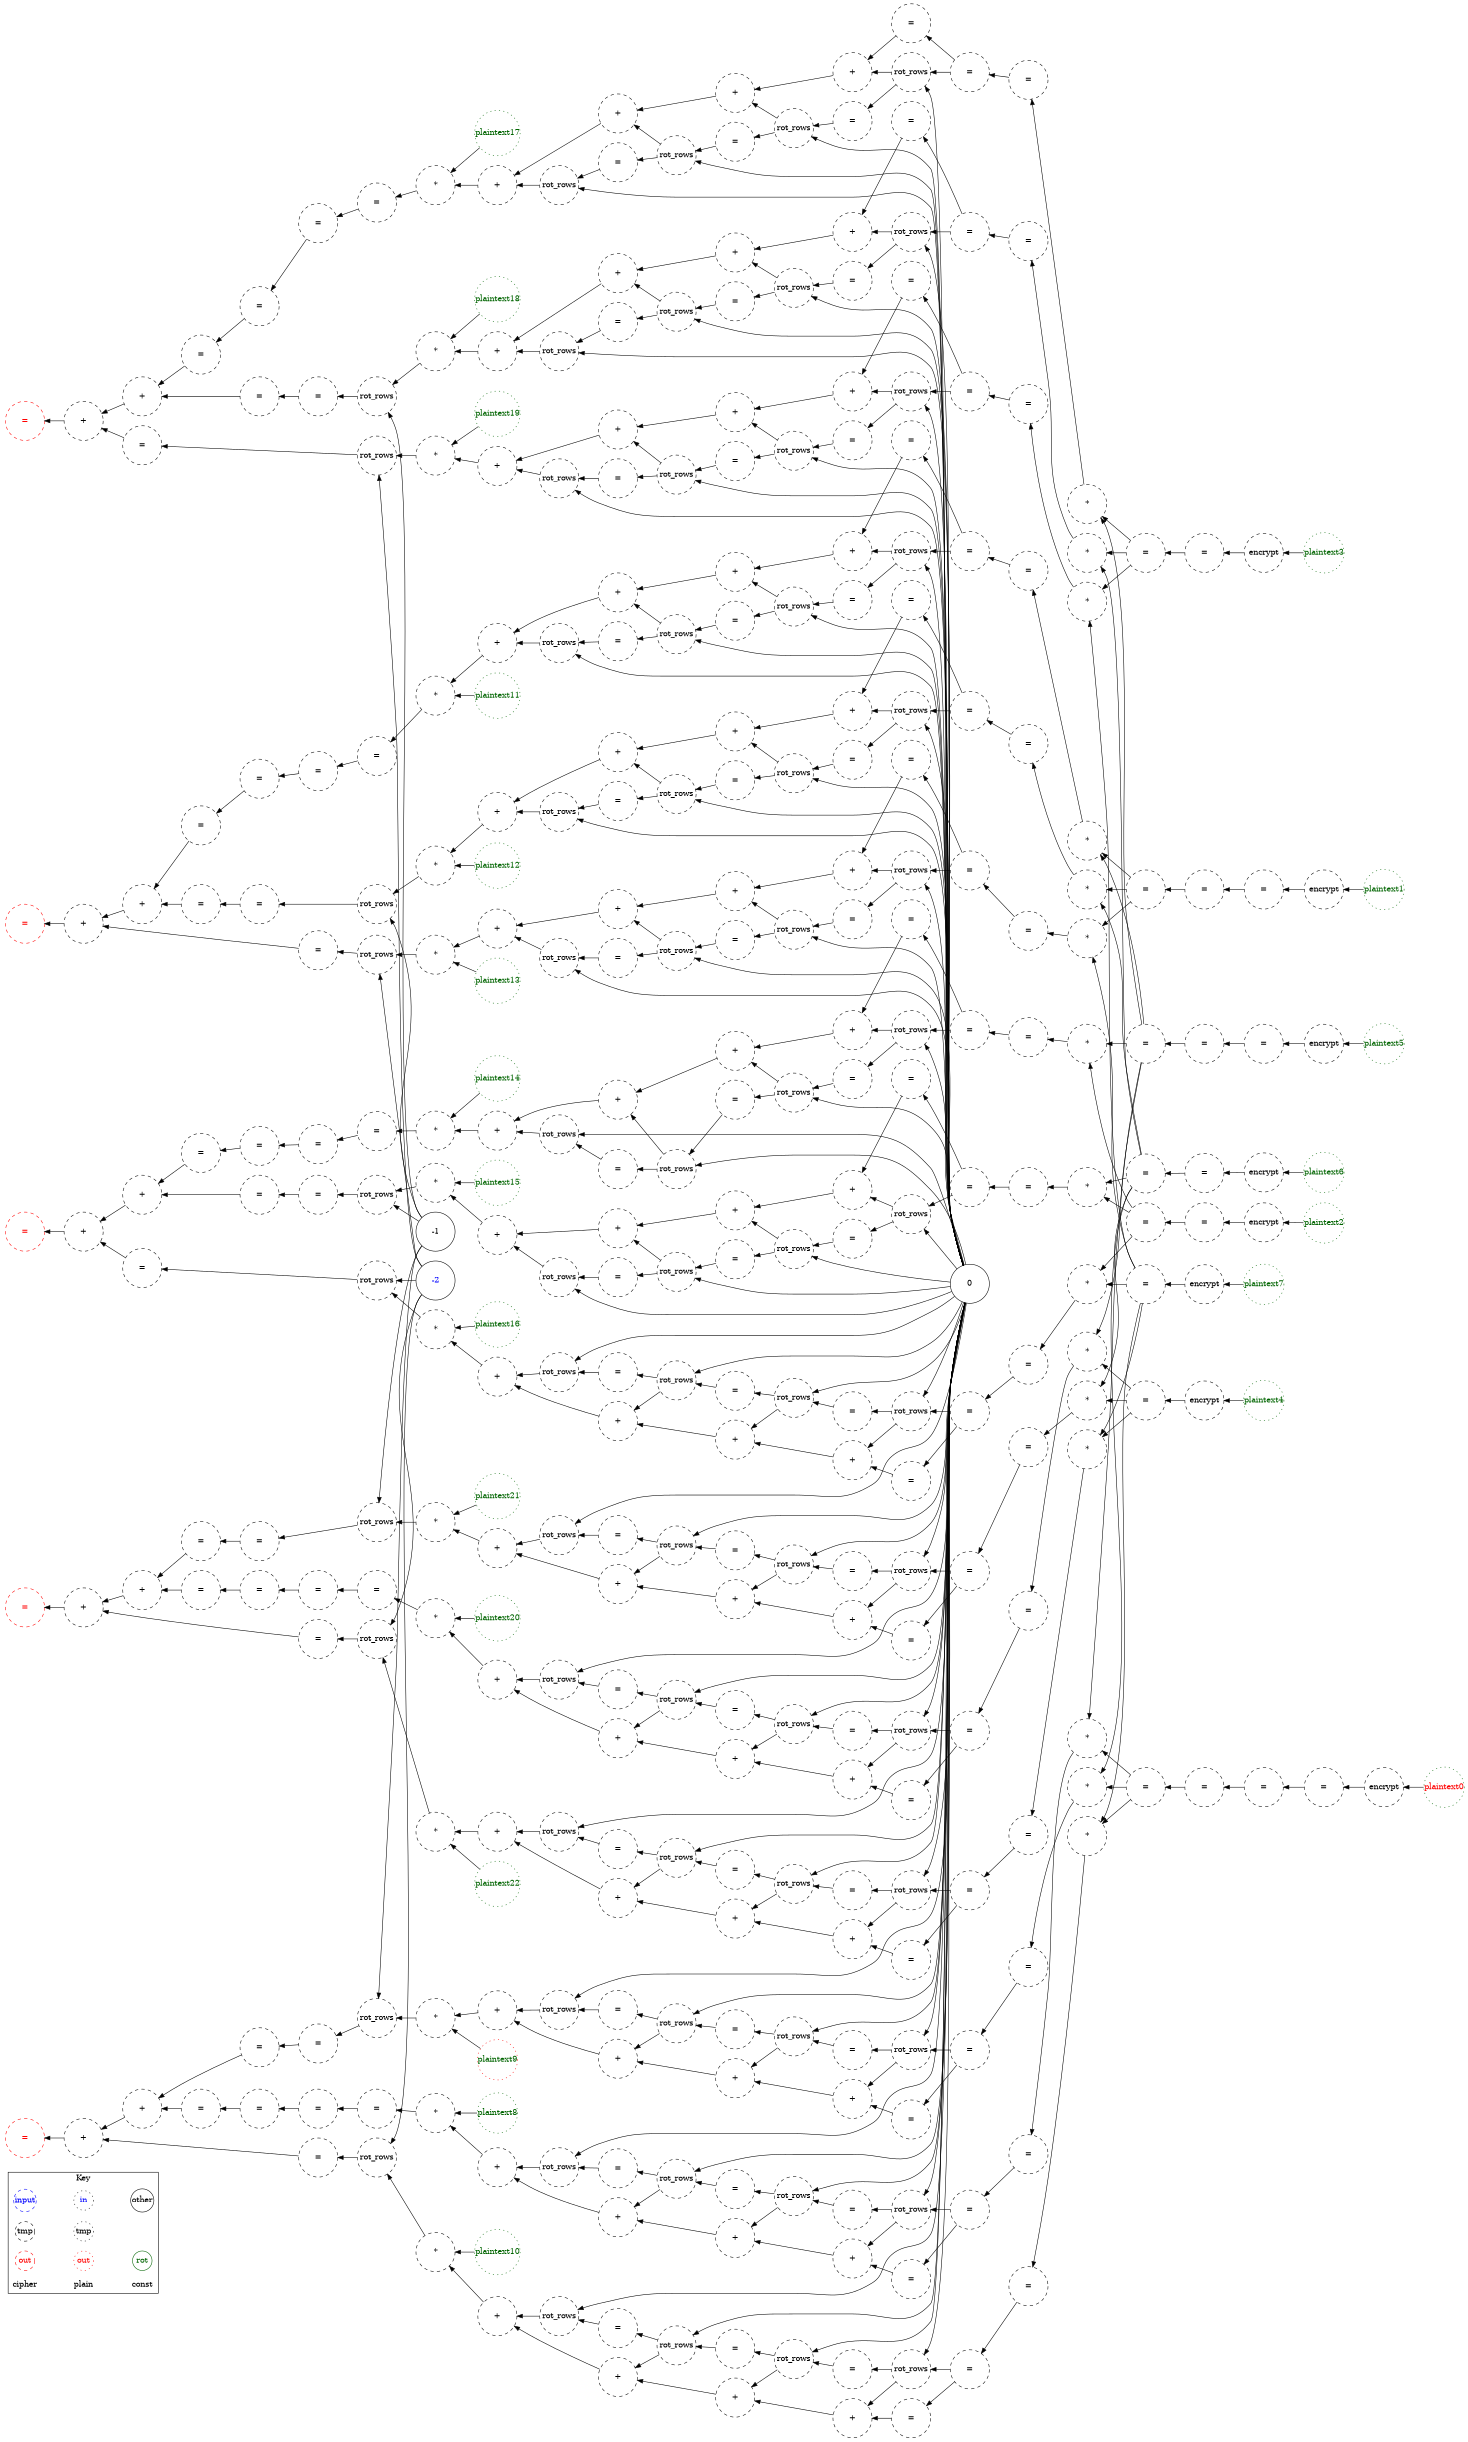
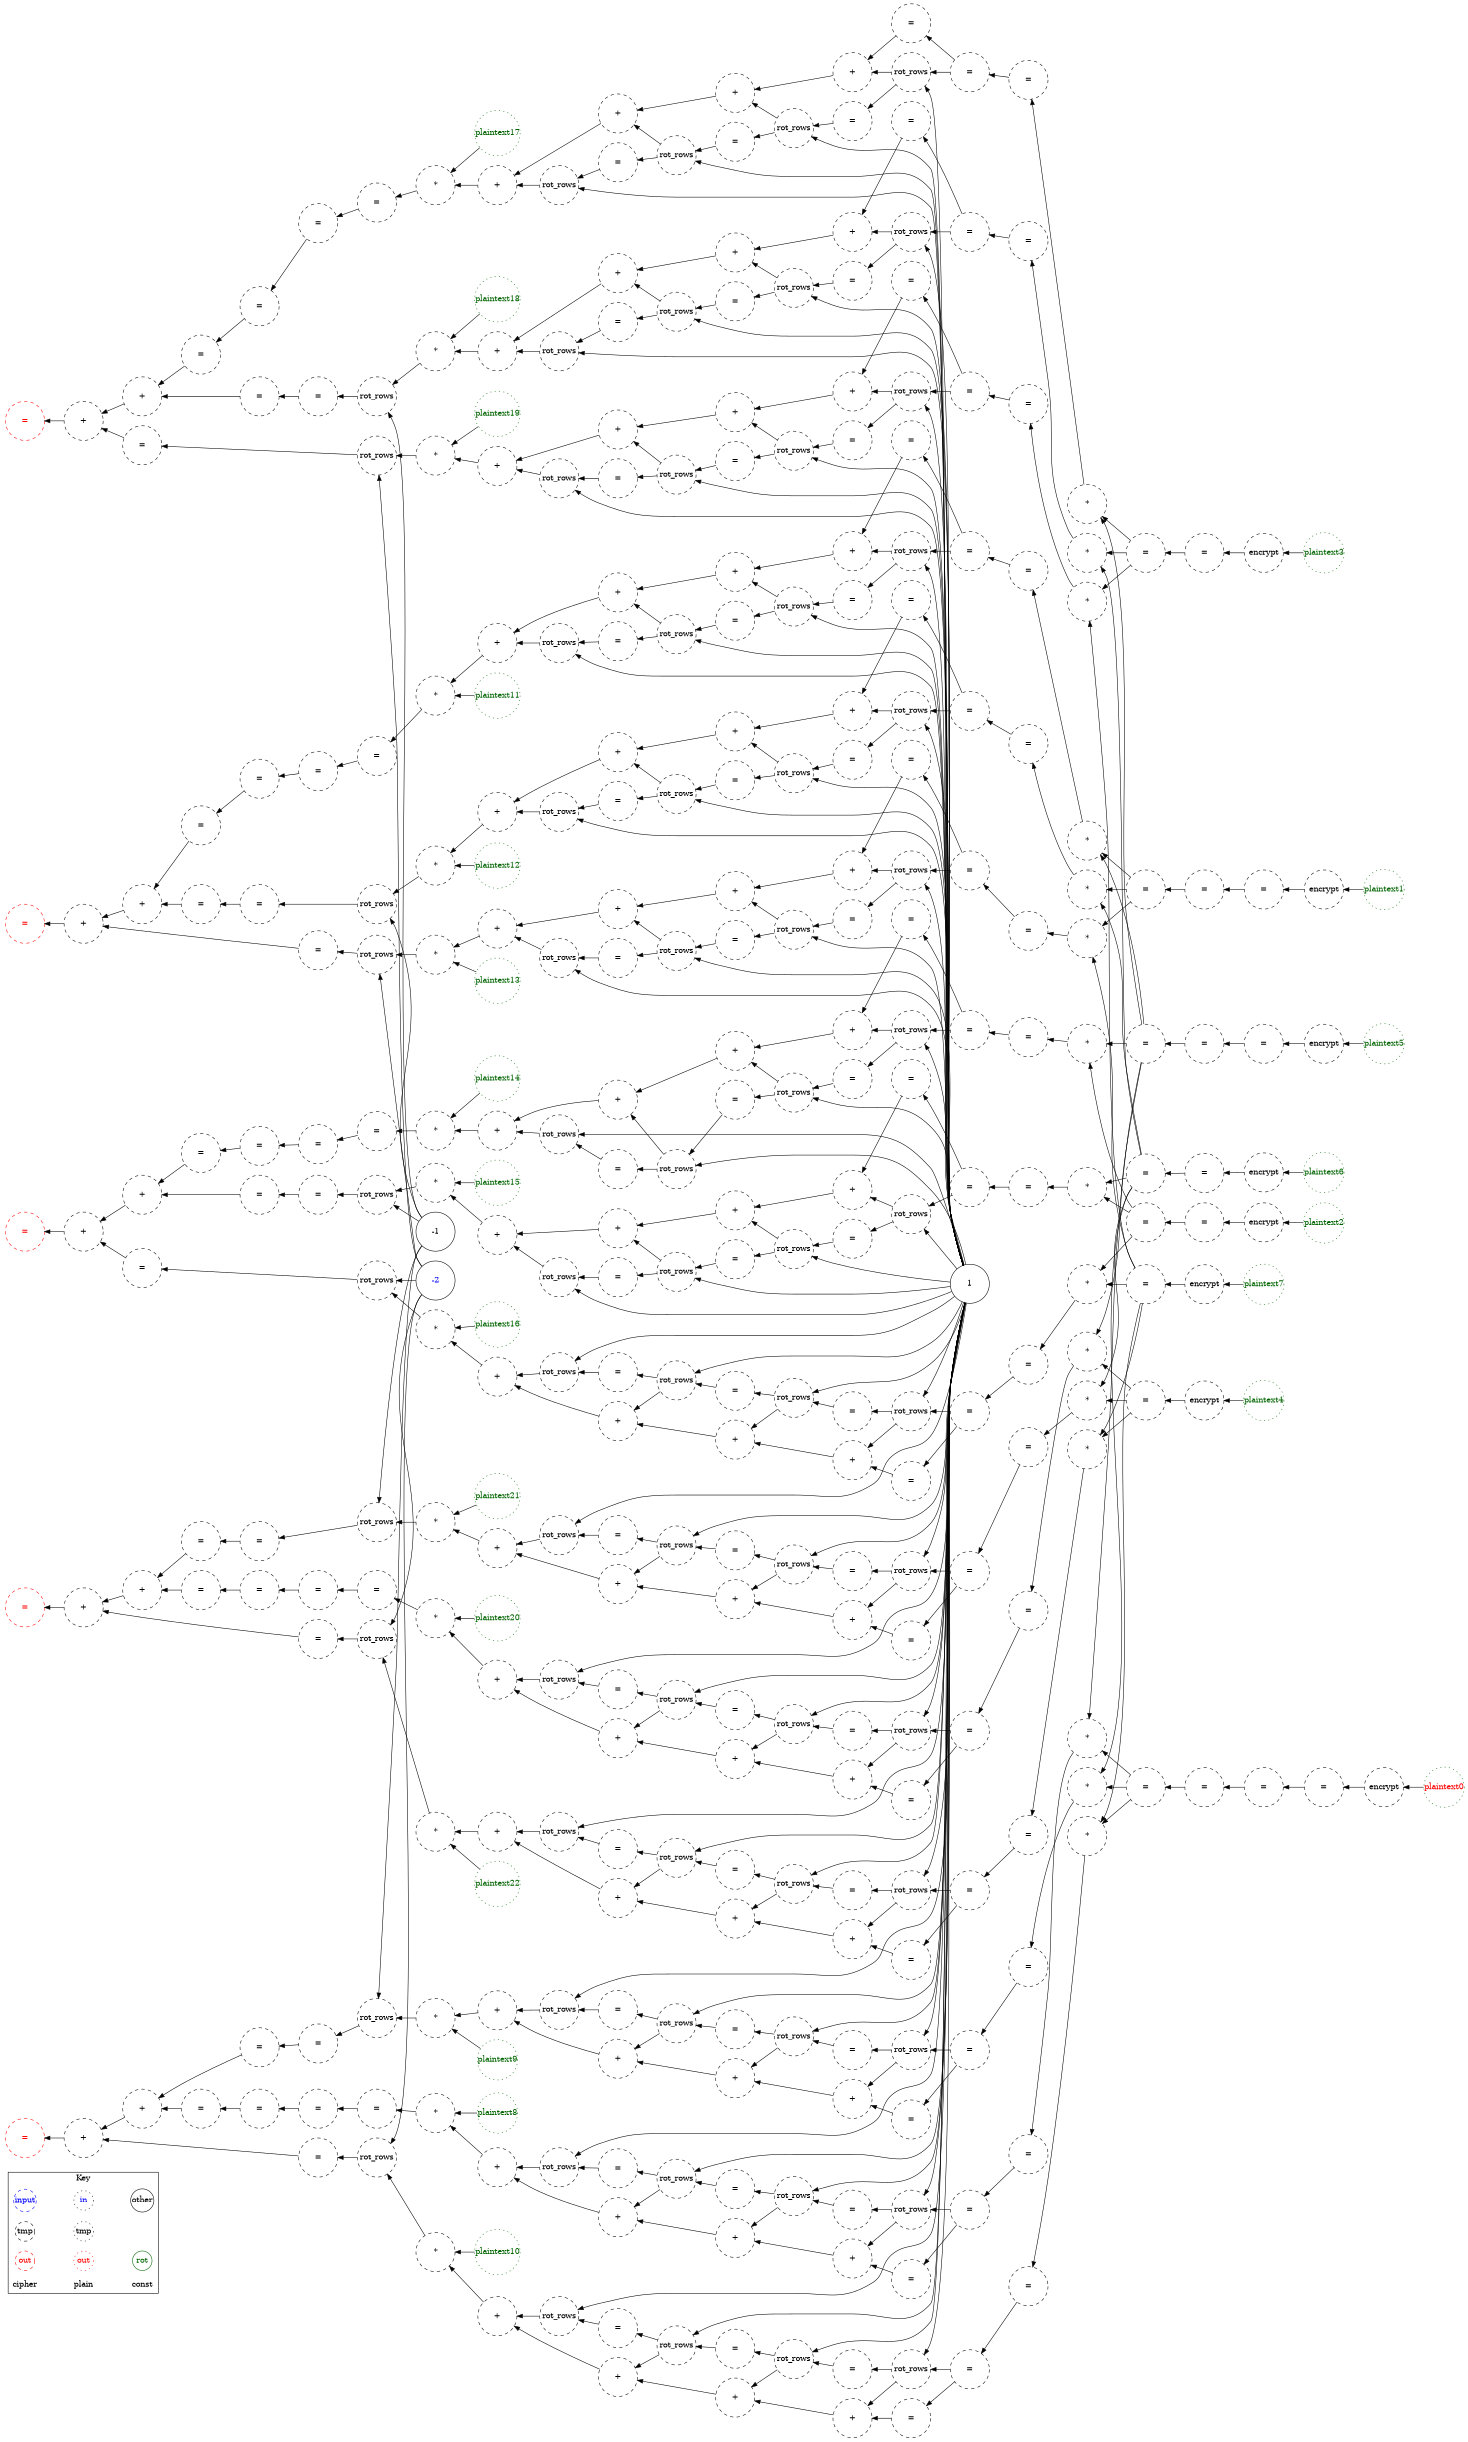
node "0": label "0" -> "1"
node "plaintext9": color red -> darkgreen
